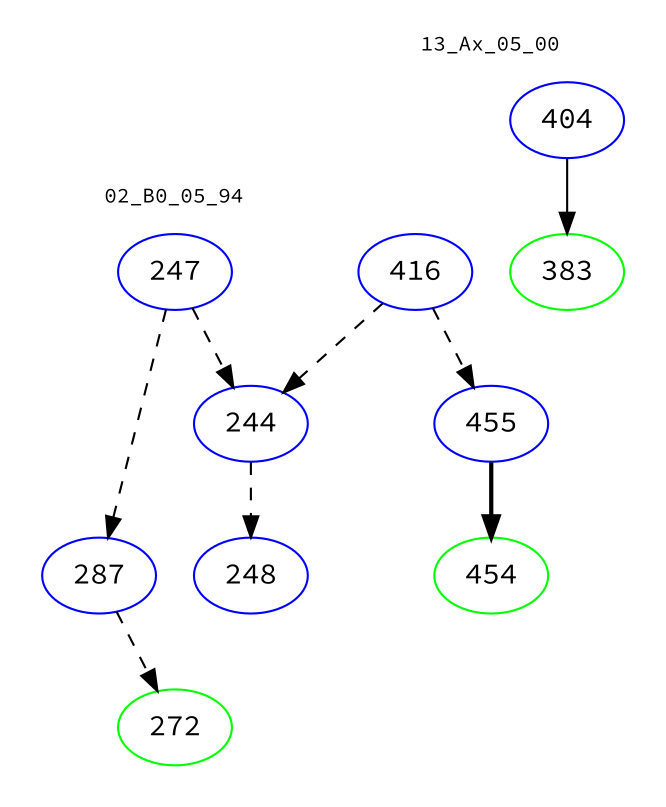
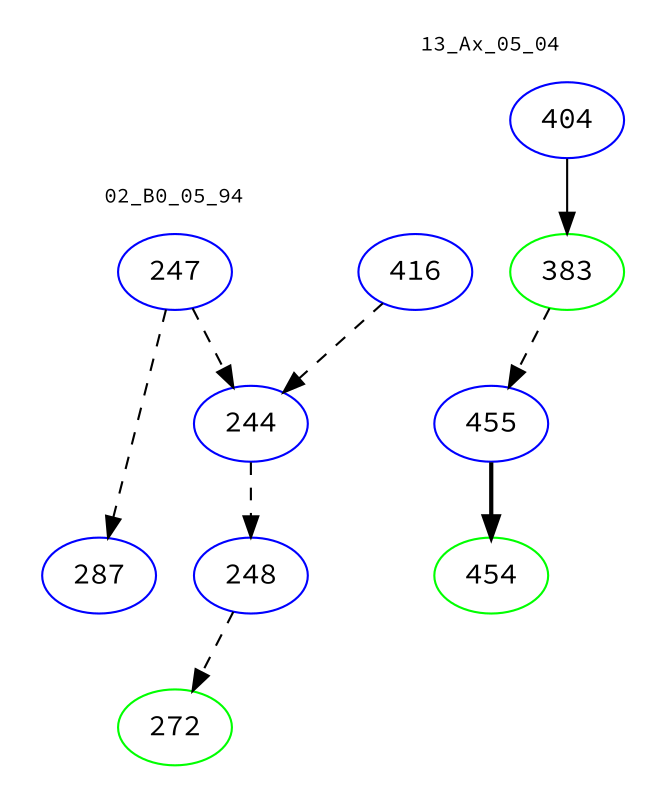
cluster "13_Ax_05_00": label "13_Ax_05_00" -> "13_Ax_05_04"
edge "416" -> "455": now "383" -> "455"
edge "287" -> "272": now "248" -> "272"
